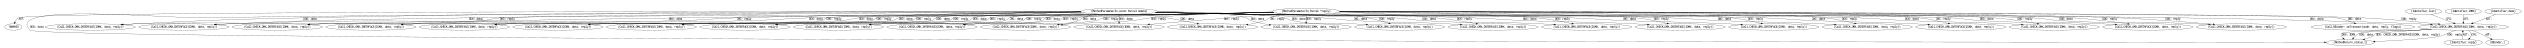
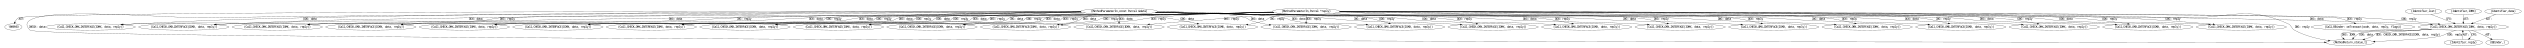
edge "(MethodParameterIn,Parcel *reply)" -> "(MethodReturn,status_t)": added, label "DDG: reply"
edge "(MethodParameterIn,Parcel *reply)" -> "(Call,BBinder::onTransact(code, data, reply, flags))": label "DDG: data" -> "DDG: reply"
edge "(MethodParameterIn,const Parcel &data)" -> "(MethodReturn,status_t)": label "DDG: data" -> "CHECK: data"
